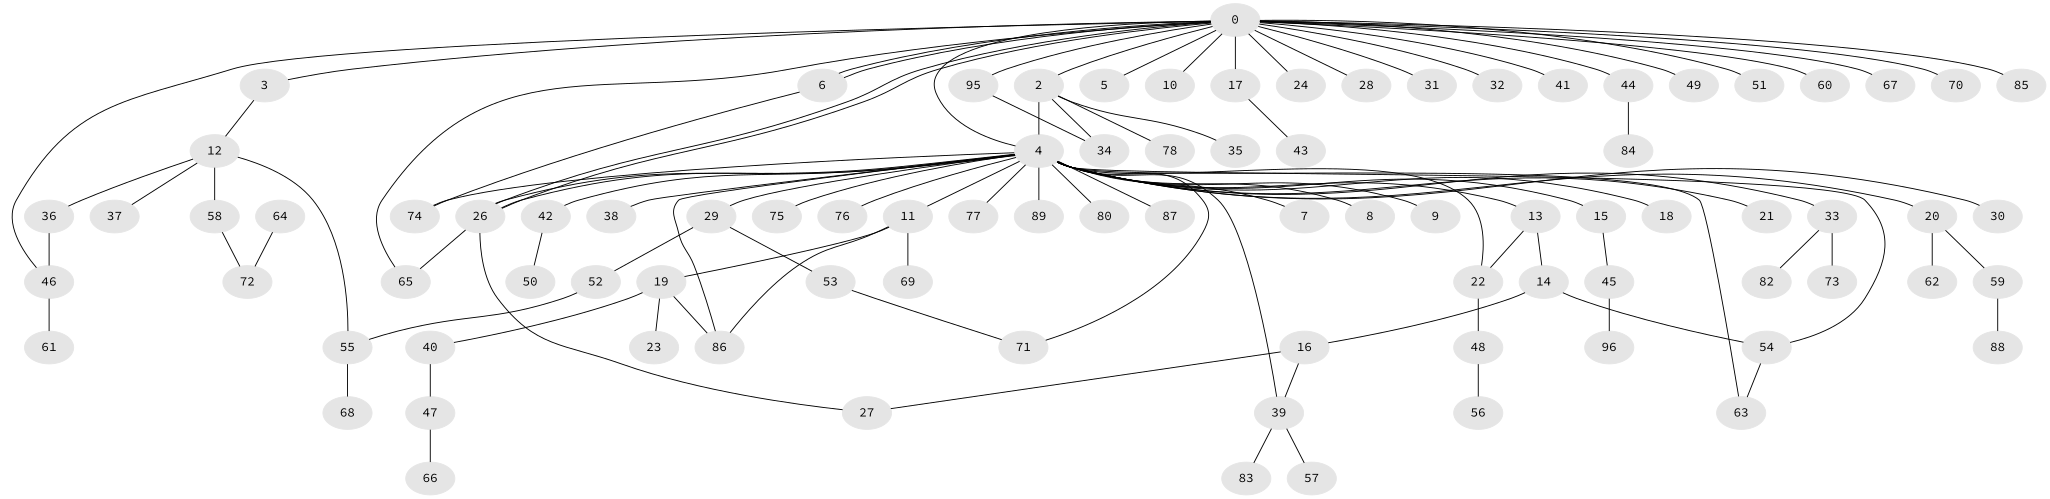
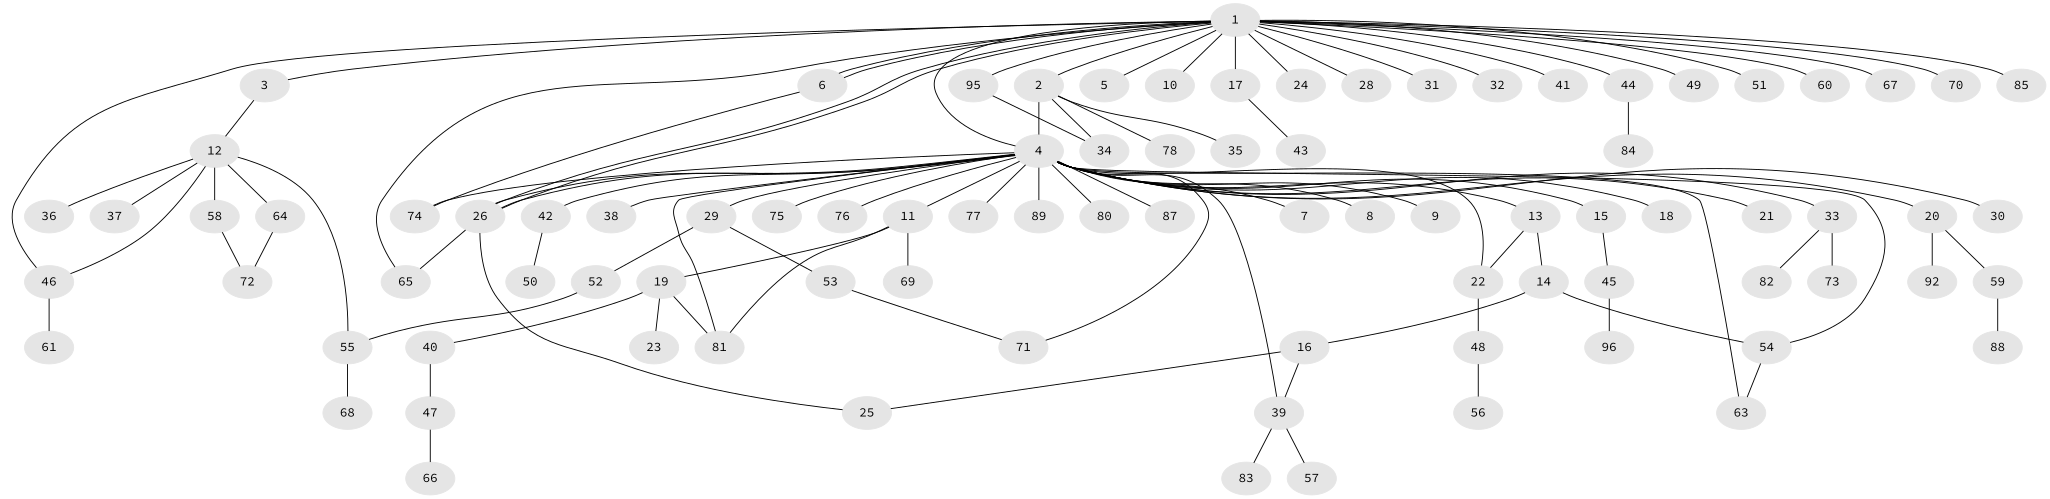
node "0": label "0" -> "1"
edge "12" -- "64": added
edge "36" -- "46": now "12" -- "46"
node "62": label "62" -> "92"
node "86": label "86" -> "81"
node "27": label "27" -> "25"
